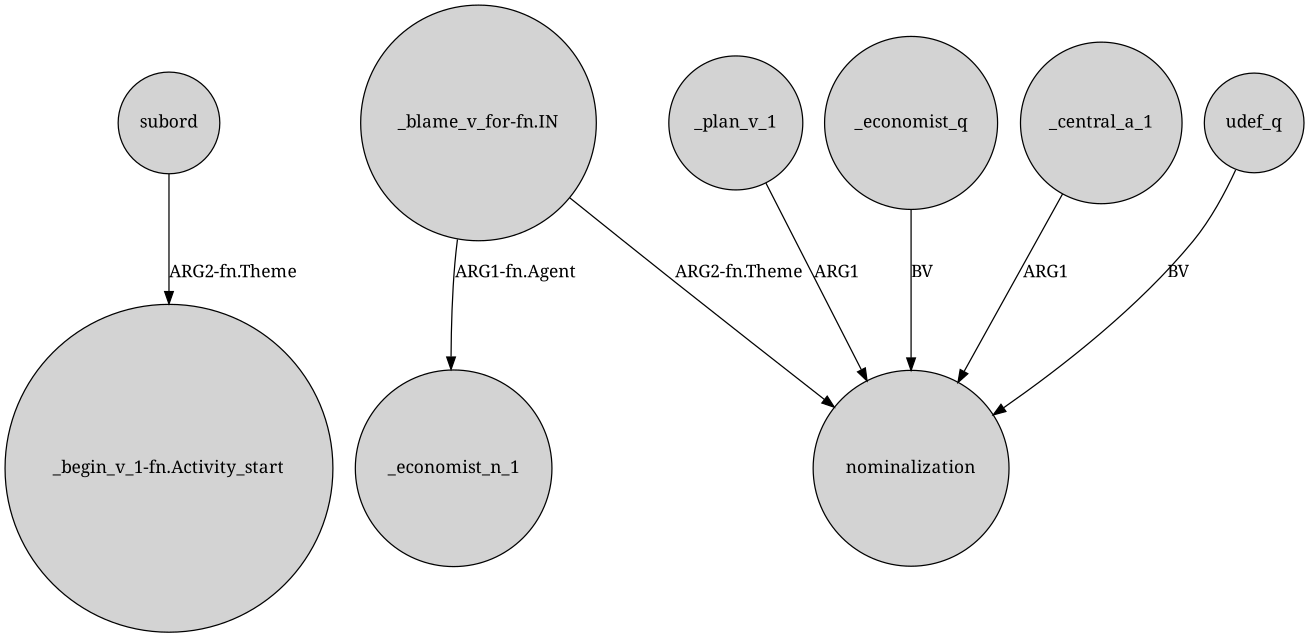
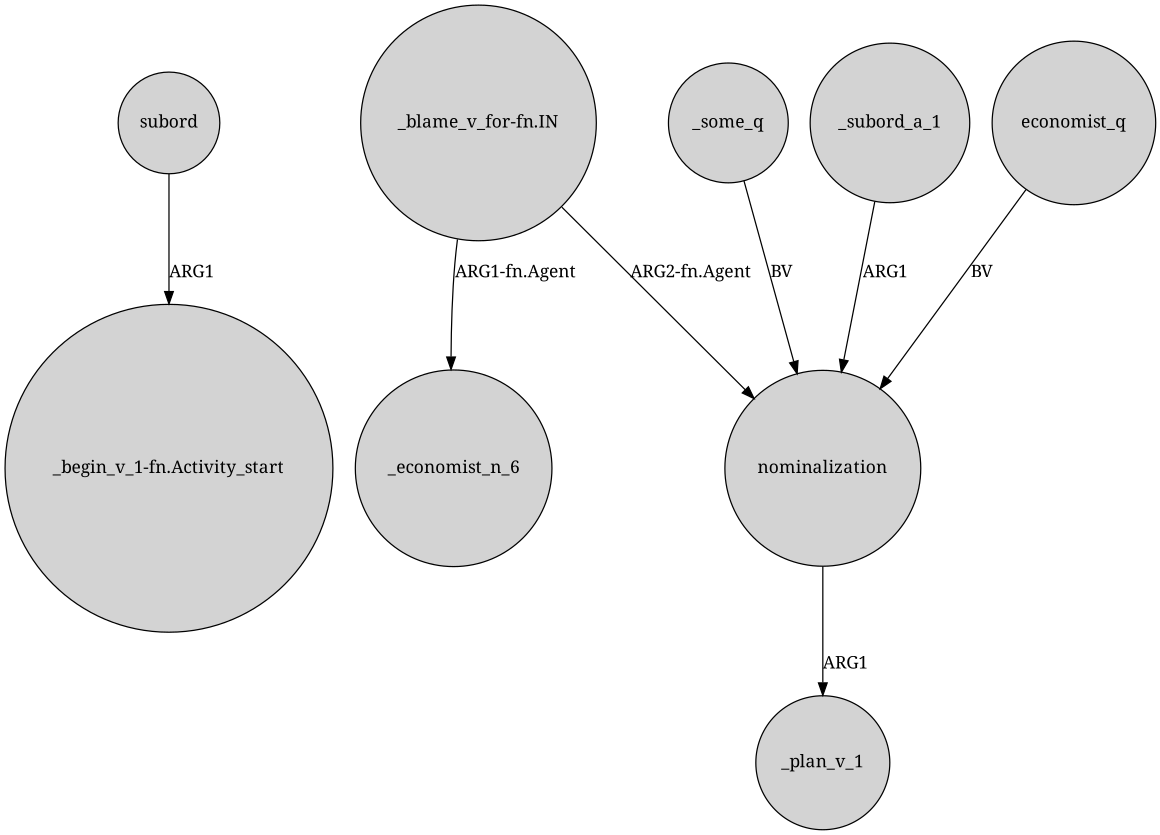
node "_economist_q": label "_economist_q" -> "_some_q"
node "_central_a_1": label "_central_a_1" -> "_subord_a_1"
node "udef_q": label "udef_q" -> "economist_q"
edge "subord" -> "_begin_v_1-fn.Activity_start": label "ARG2-fn.Theme" -> "ARG1"
edge "_blame_v_for-fn.IN" -> "nominalization": label "ARG2-fn.Theme" -> "ARG2-fn.Agent"
edge "_plan_v_1" -> "nominalization": reversed
node "_economist_n_1": label "_economist_n_1" -> "_economist_n_6"
